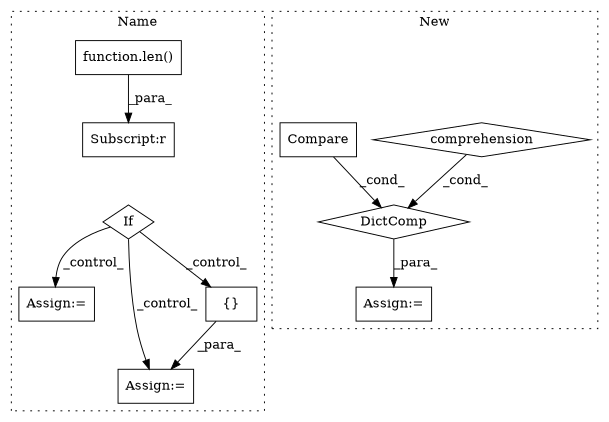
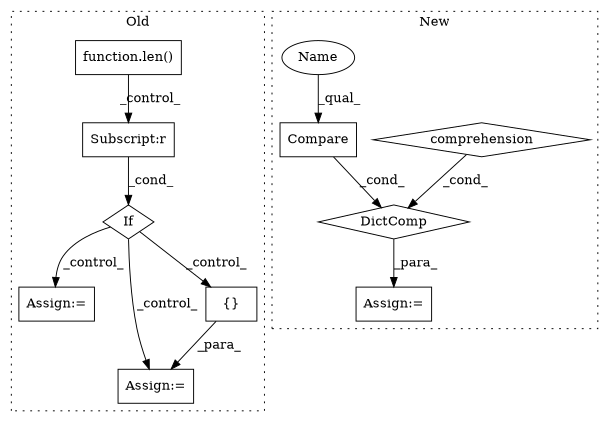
cluster "Name": label "Name" -> "Old"
node "Name": added
edge "function.len()" -> "Subscript:r": label "_para_" -> "_control_"
edge "Subscript:r" -> "If": added, label "_cond_"
